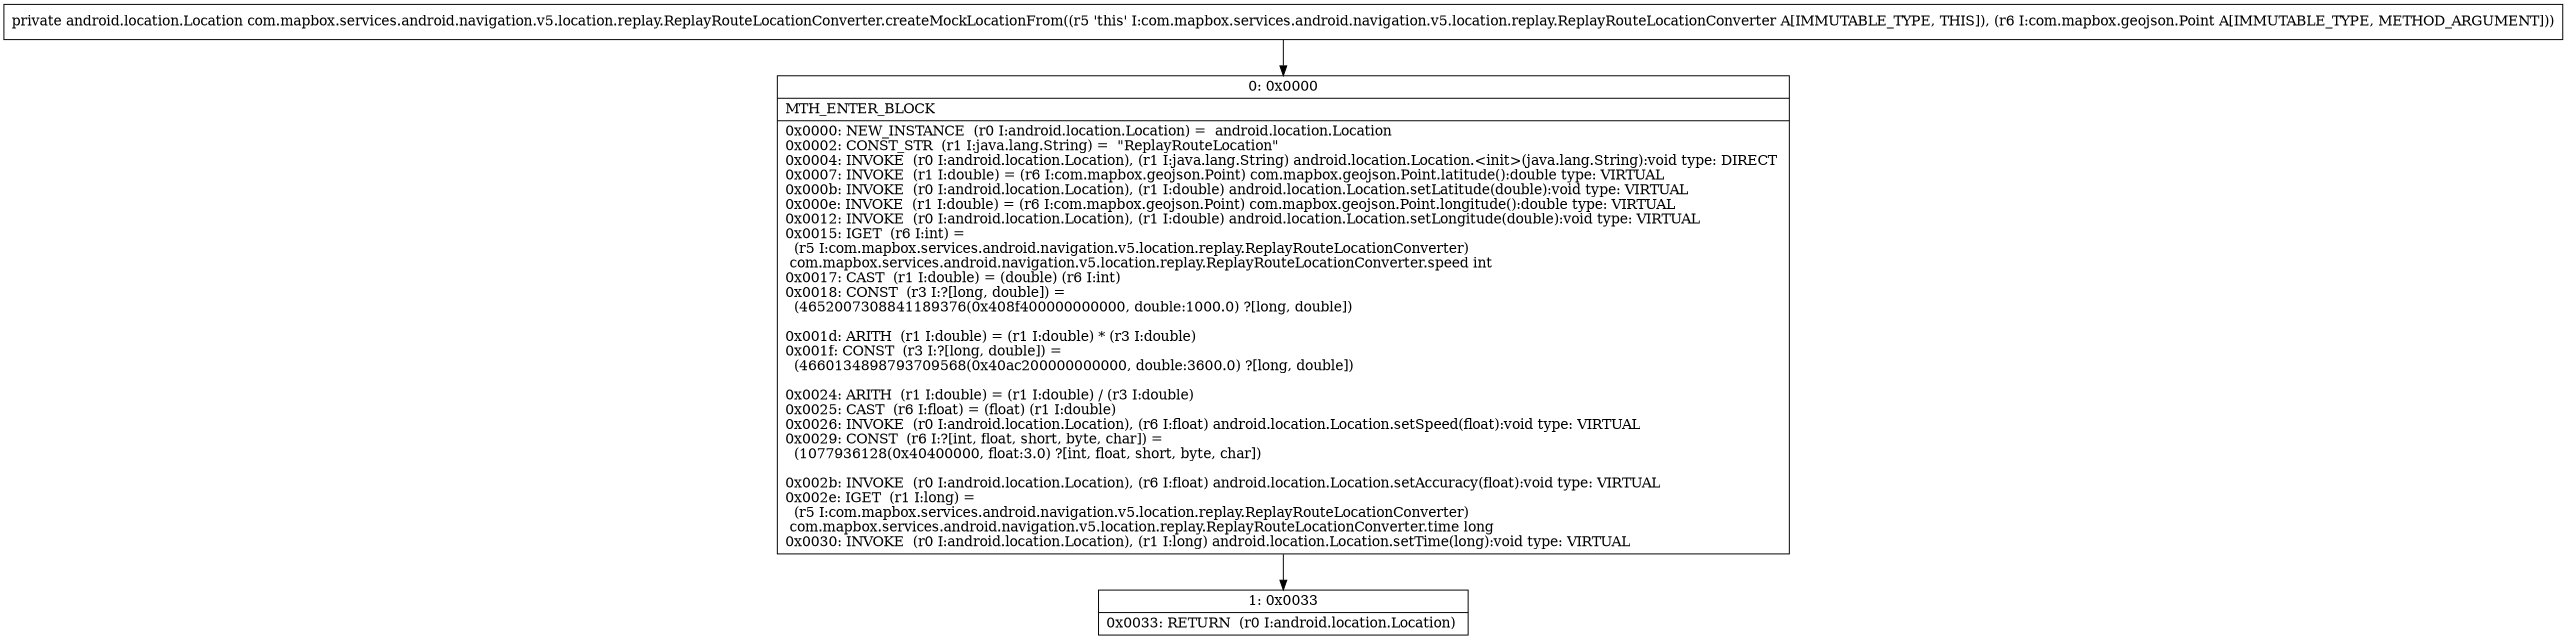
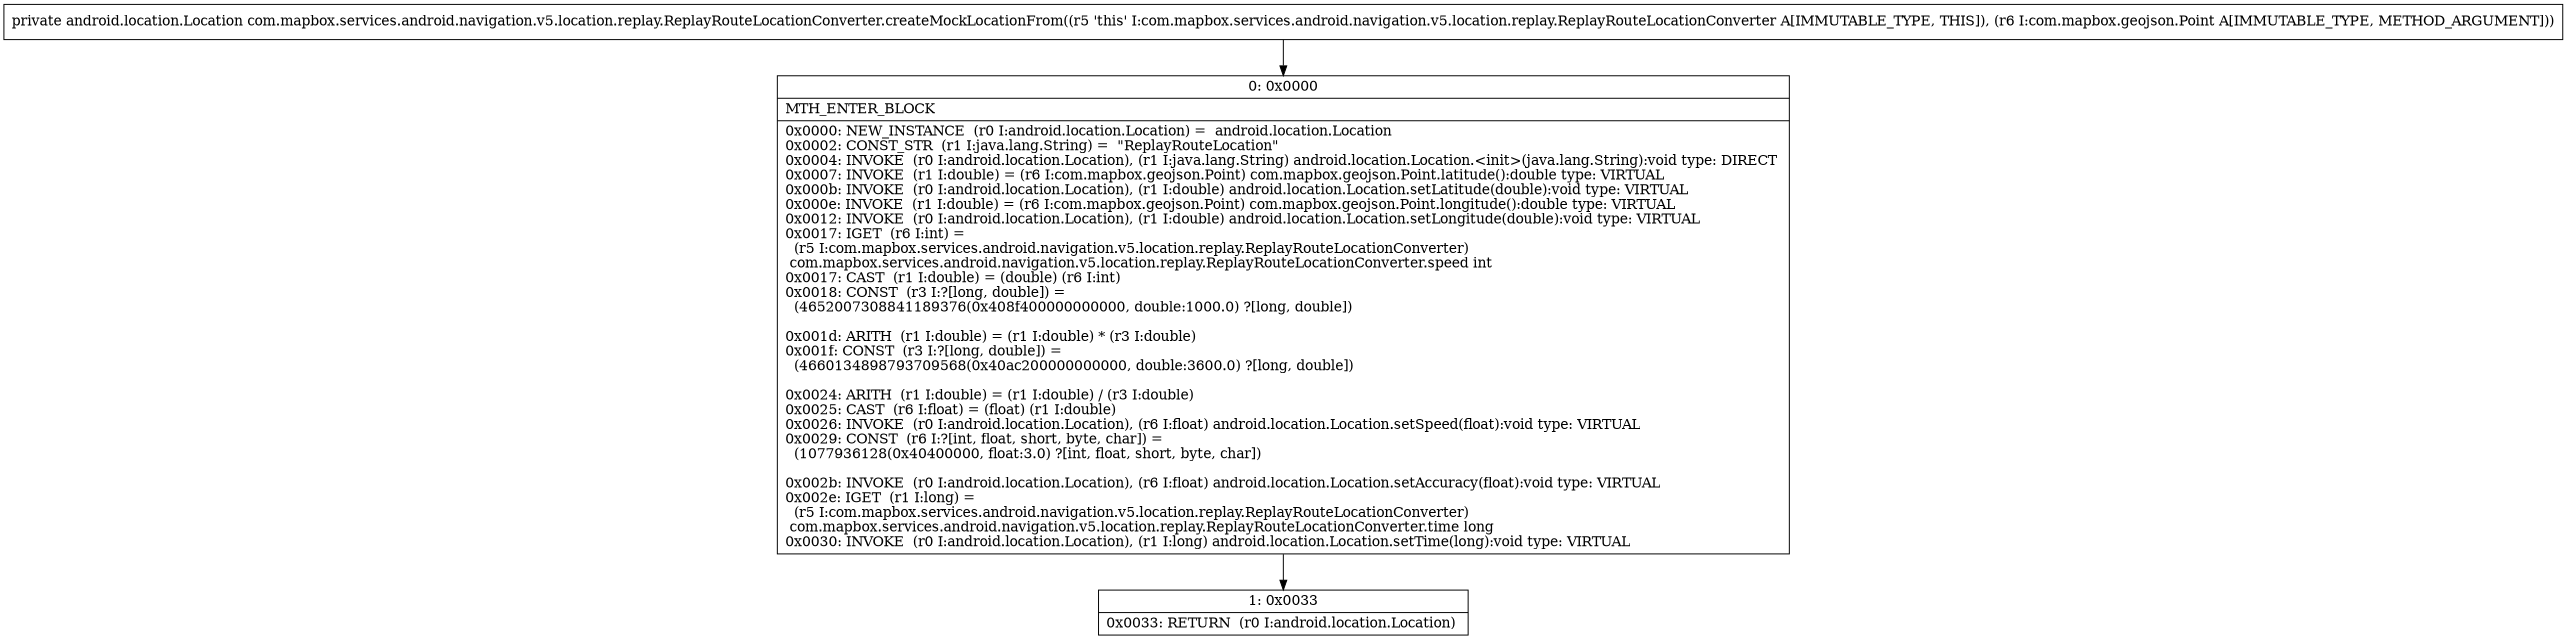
node "0: 0x0000": text "0x0015: IGET  (r6 I:int) =" -> "0x0017: IGET  (r6 I:int) ="
